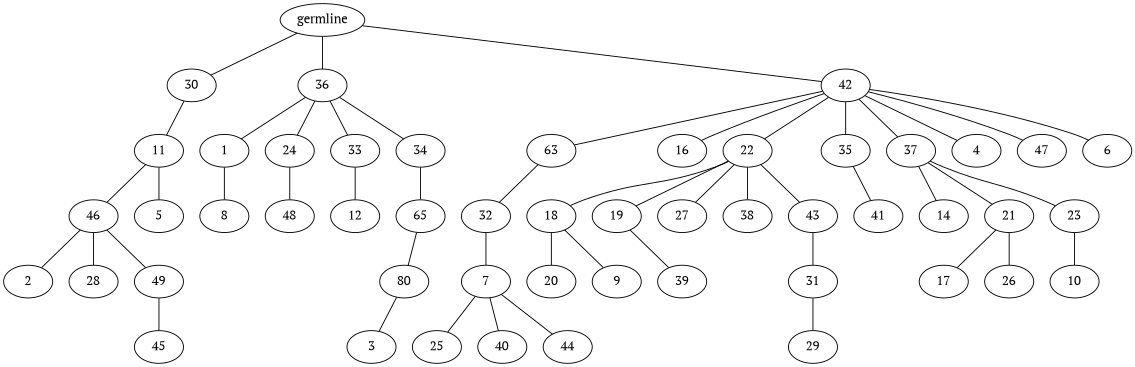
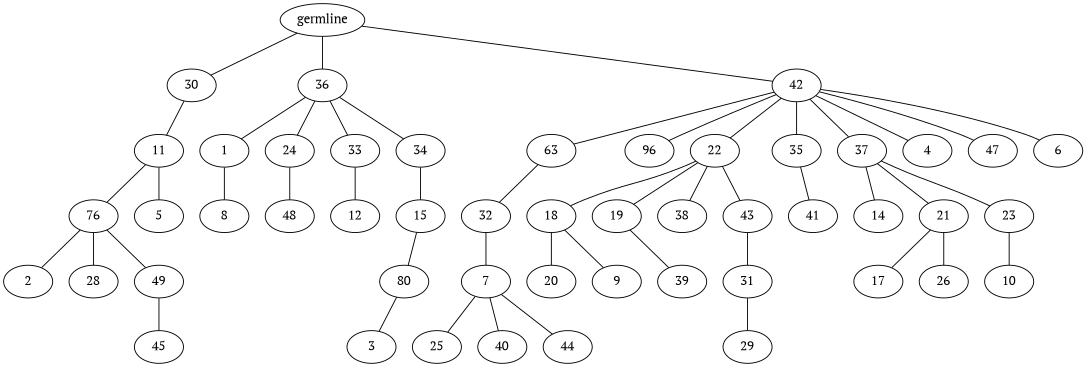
node "16": label "16" -> "96"
node "46": label "46" -> "76"
node "65": label "65" -> "15"
node "27": removed
